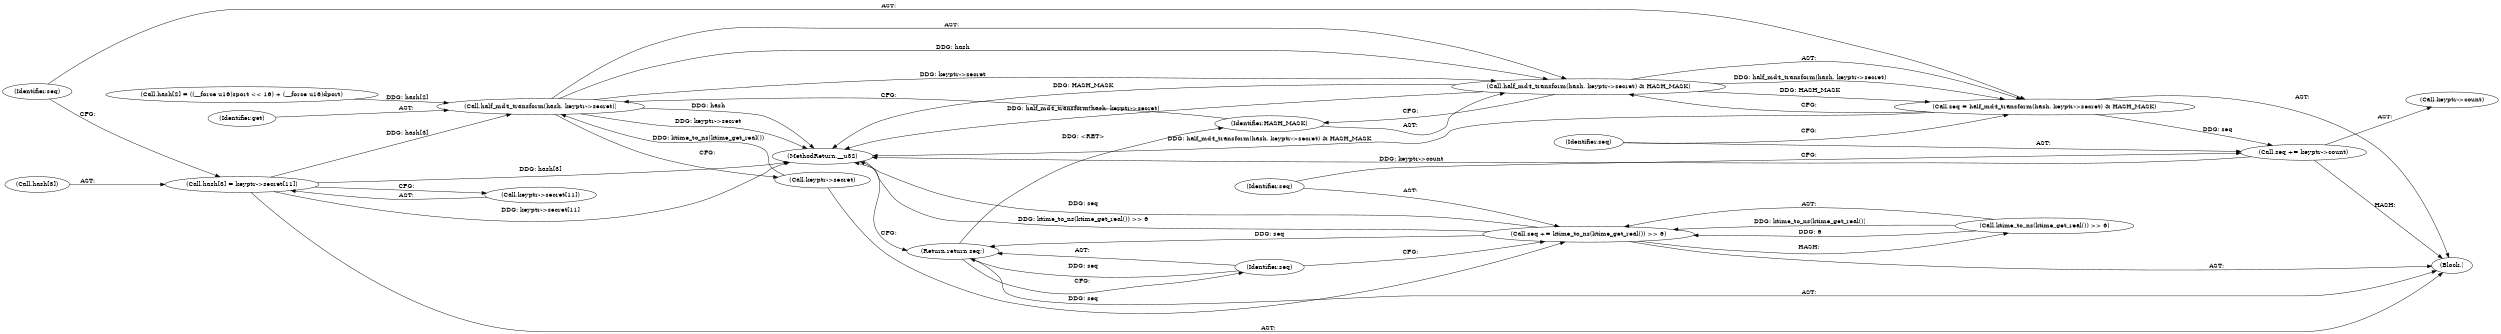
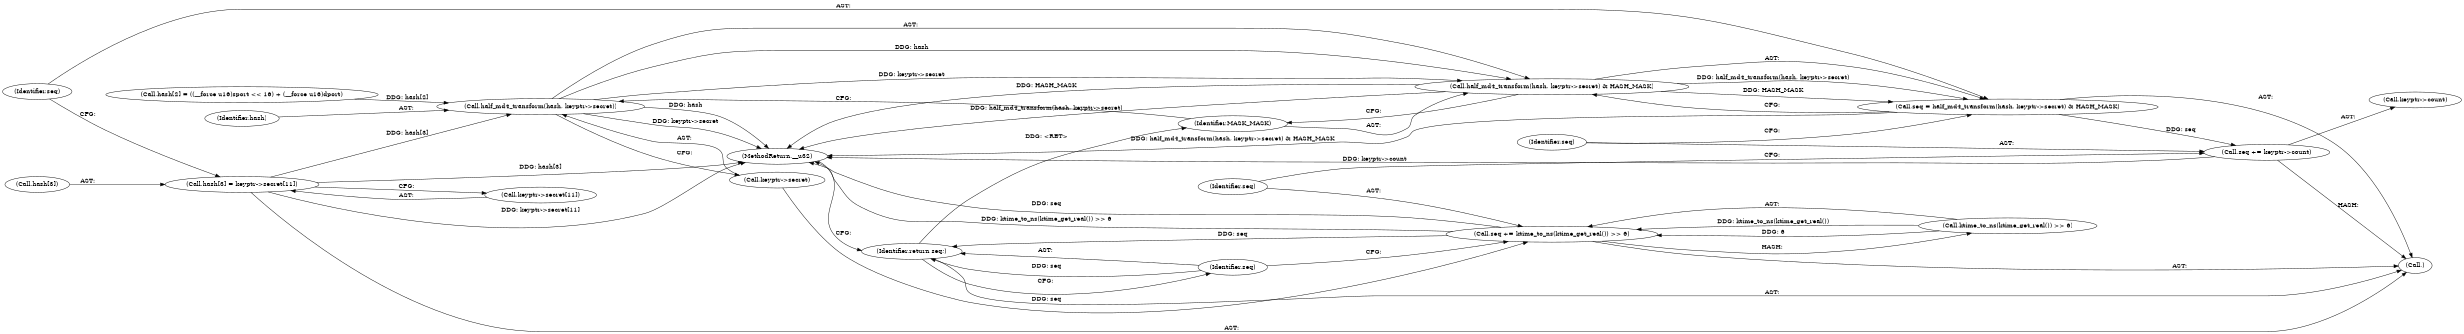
node "(Identifier,get)": label "(Identifier,get)" -> "(Identifier,hash)"
node "(Identifier,HASH_MASK)": label "(Identifier,HASH_MASK)" -> "(Identifier,MASK_MASK)"
edge "(Call,keyptr->secret)" -> "(Call,half_md4_transform(hash, keyptr->secret))": label "DDG: ktime_to_ns(ktime_get_real())" -> "AST: "
node "(Return,return seq;)": label "(Return,return seq;)" -> "(Identifier,return seq;)"
node "(Block,)": label "(Block,)" -> "(Call,)"
